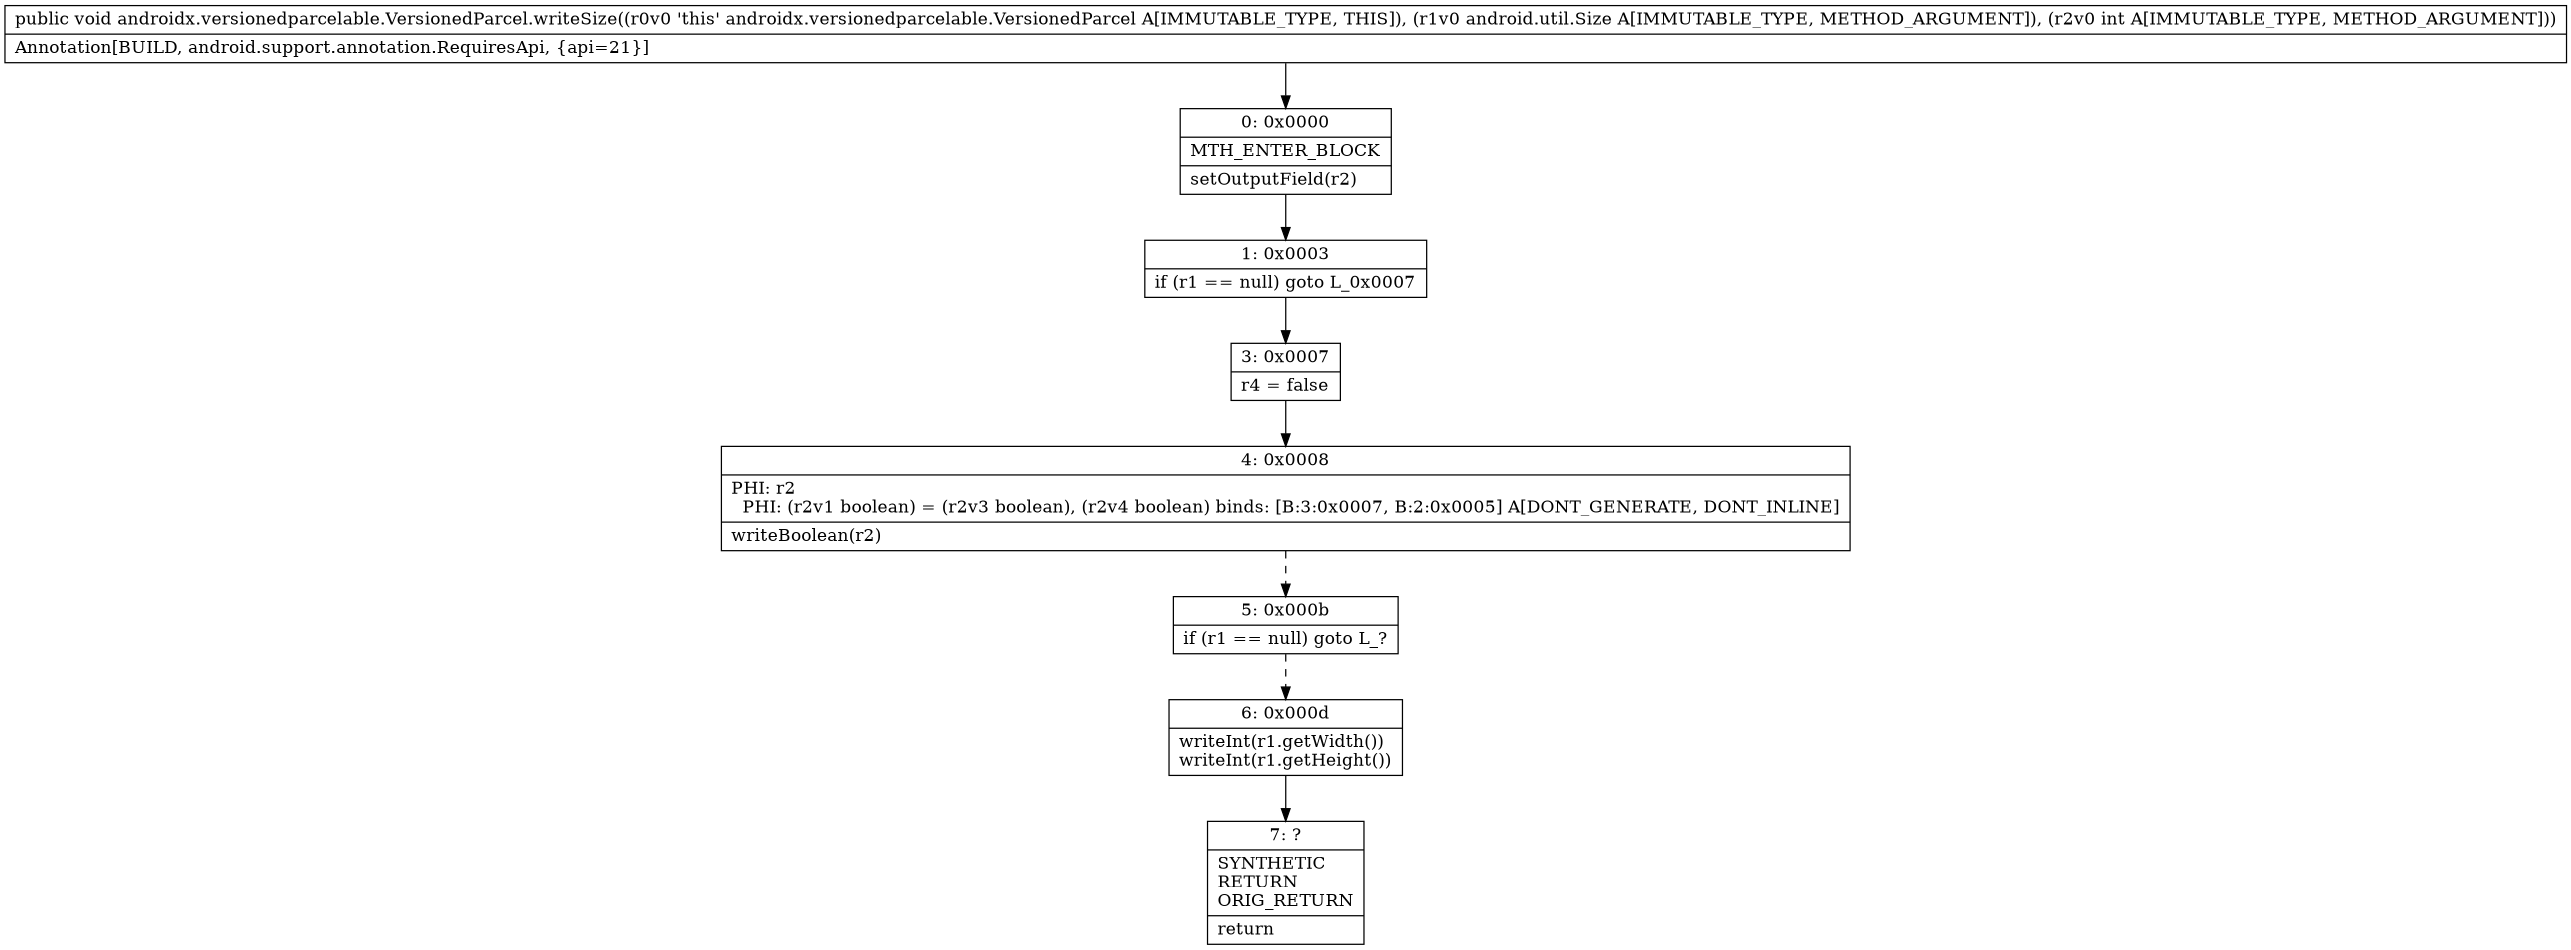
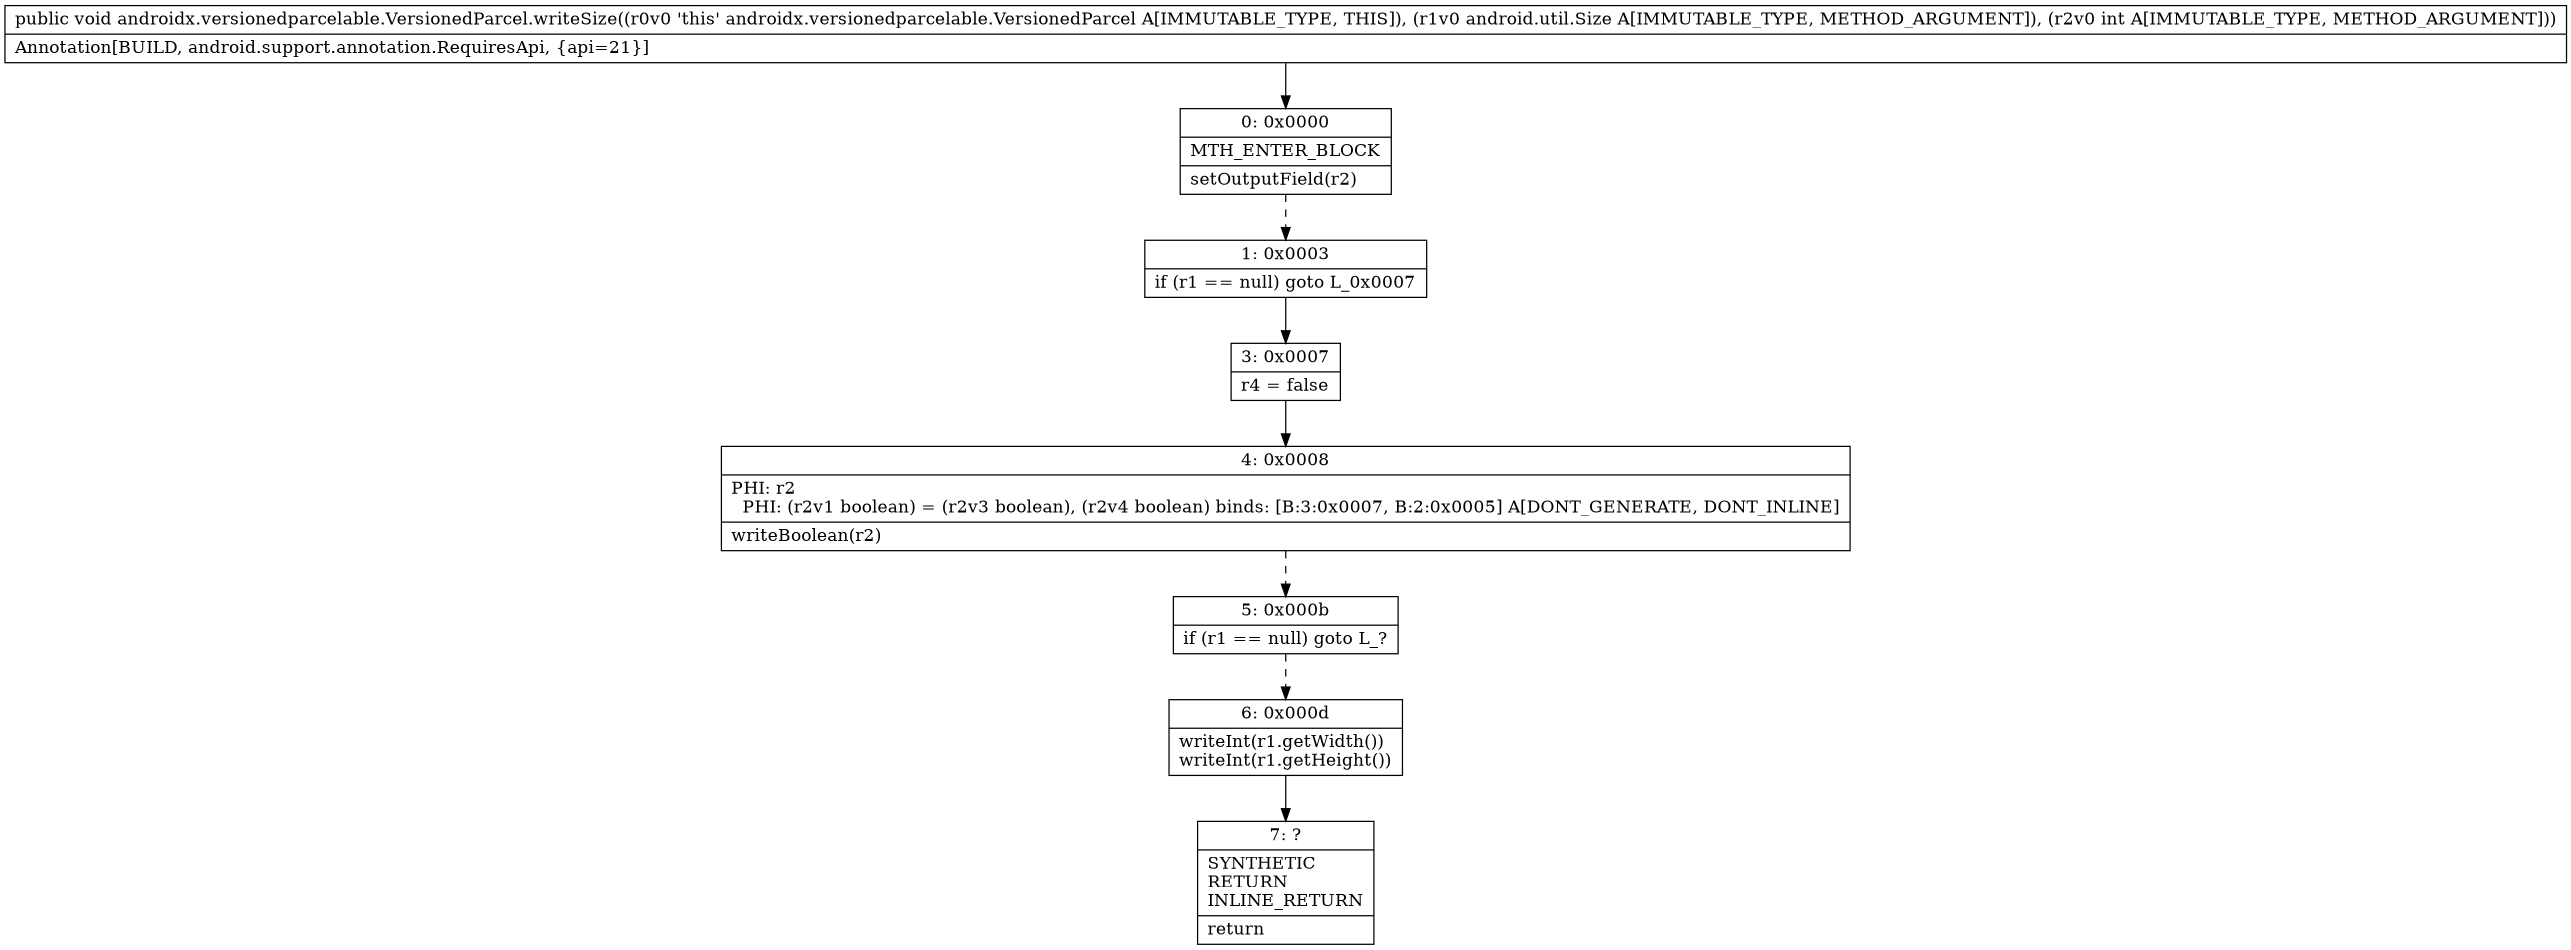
edge "0: 0x0000" -> "1: 0x0003": style solid -> dashed
node "7: ?": text "ORIG_RETURN" -> "INLINE_RETURN"
